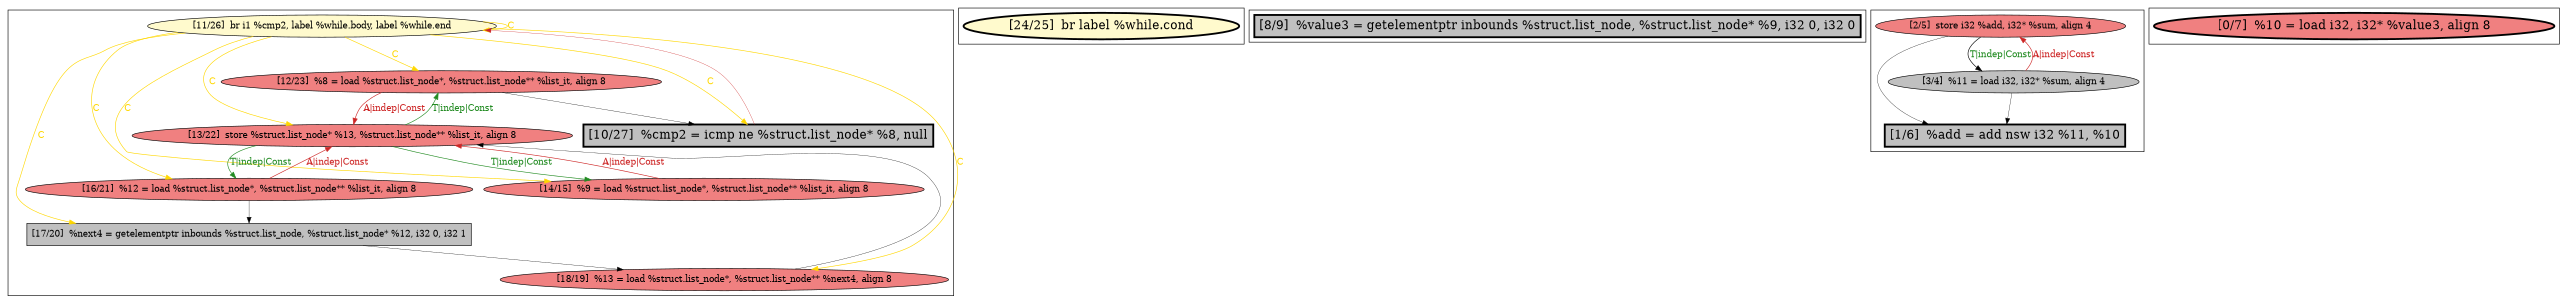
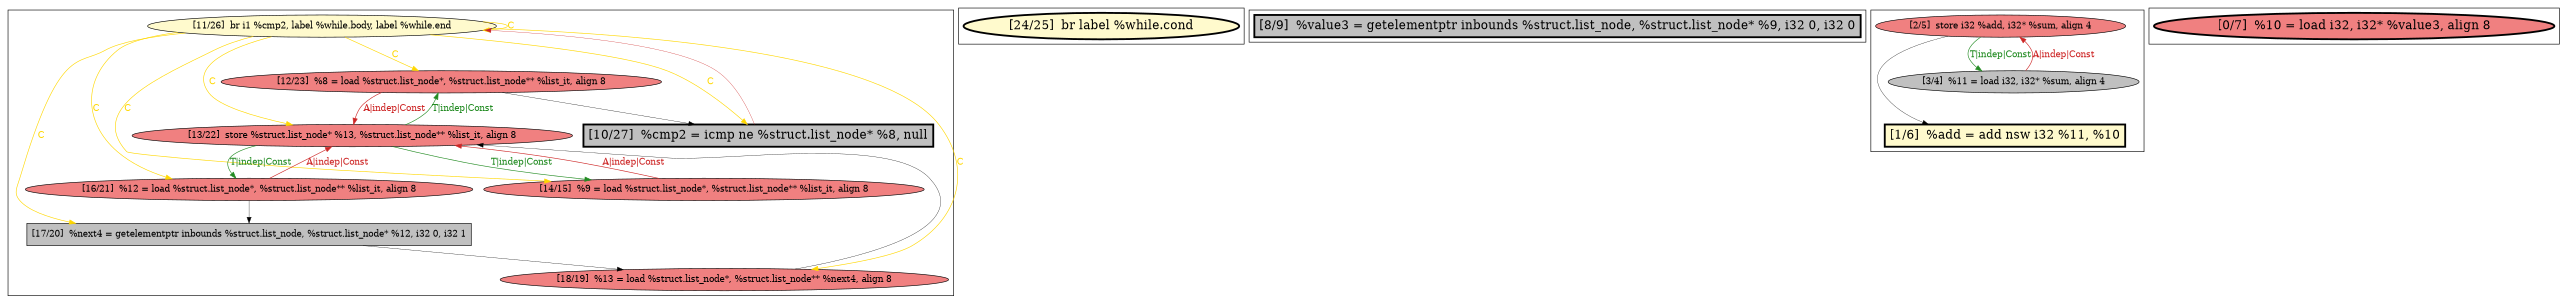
edge "[2/5]  store i32 %add, i32* %sum, align 4" -> "[3/4]  %11 = load i32, i32* %sum, align 4": color black -> forestgreen
edge "[3/4]  %11 = load i32, i32* %sum, align 4" -> "[1/6]  %add = add nsw i32 %11, %10": removed
node "[1/6]  %add = add nsw i32 %11, %10": fillcolor grey -> lemonchiffon
